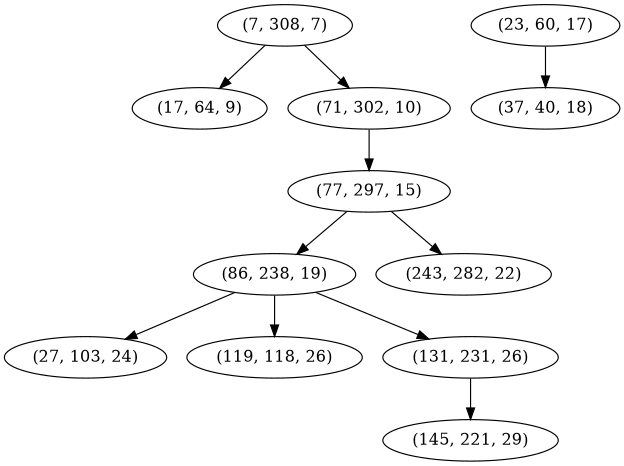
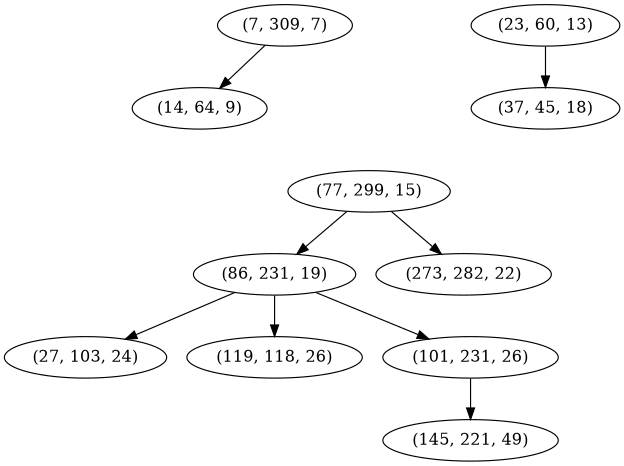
node "(7, 308, 7)": label "(7, 308, 7)" -> "(7, 309, 7)"
node "(23, 60, 17)": label "(23, 60, 17)" -> "(23, 60, 13)"
node "(17, 64, 9)": label "(17, 64, 9)" -> "(14, 64, 9)"
node "(71, 302, 10)": removed
node "(37, 40, 18)": label "(37, 40, 18)" -> "(37, 45, 18)"
node "(77, 297, 15)": label "(77, 297, 15)" -> "(77, 299, 15)"
node "(86, 238, 19)": label "(86, 238, 19)" -> "(86, 231, 19)"
node "(243, 282, 22)": label "(243, 282, 22)" -> "(273, 282, 22)"
node "(131, 231, 26)": label "(131, 231, 26)" -> "(101, 231, 26)"
node "(145, 221, 29)": label "(145, 221, 29)" -> "(145, 221, 49)"
